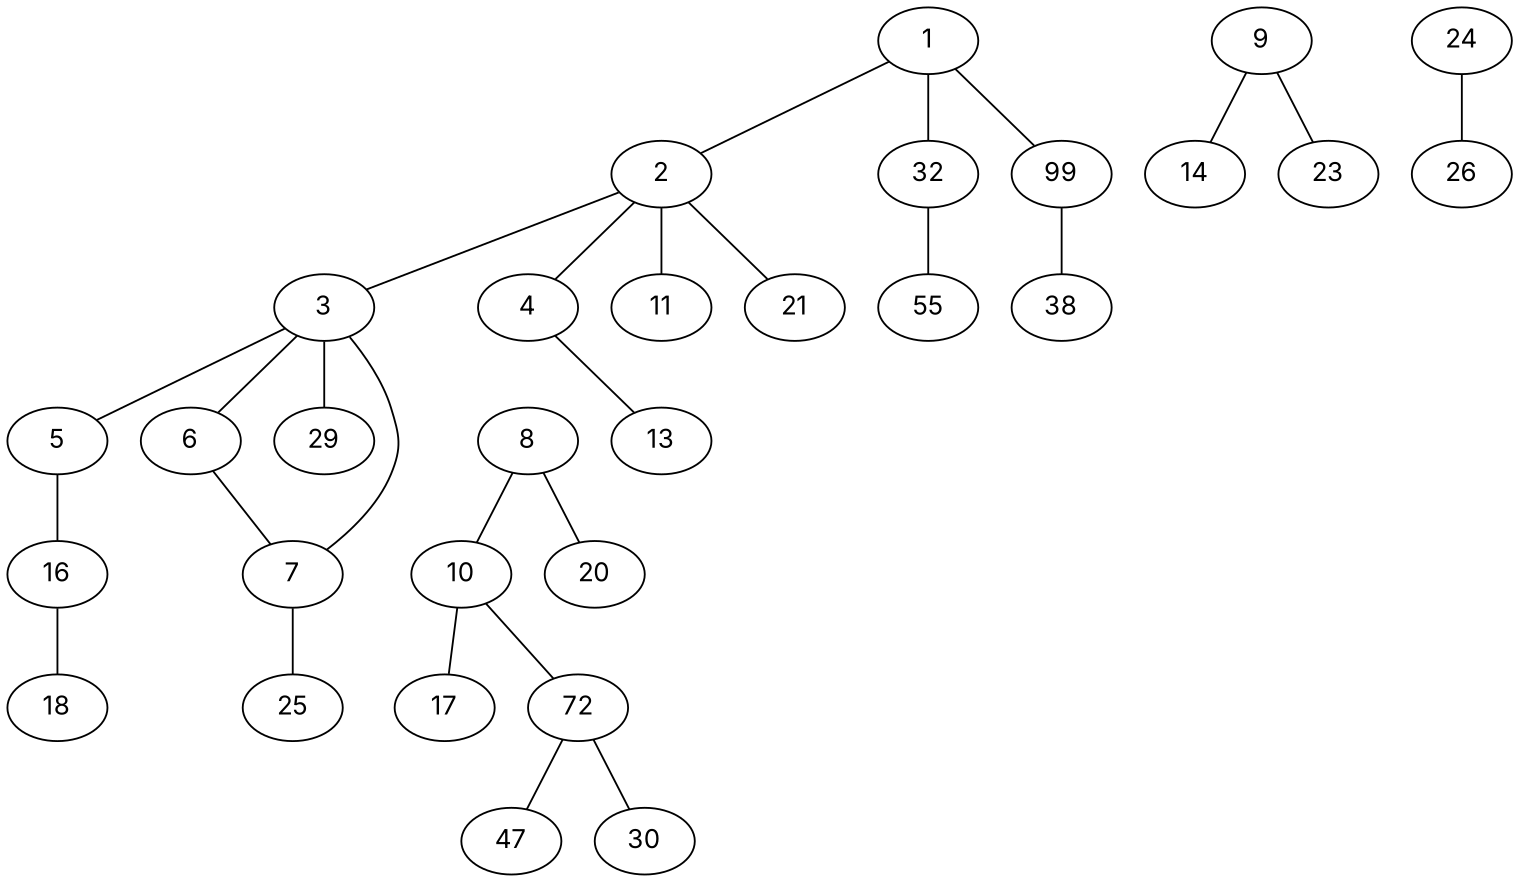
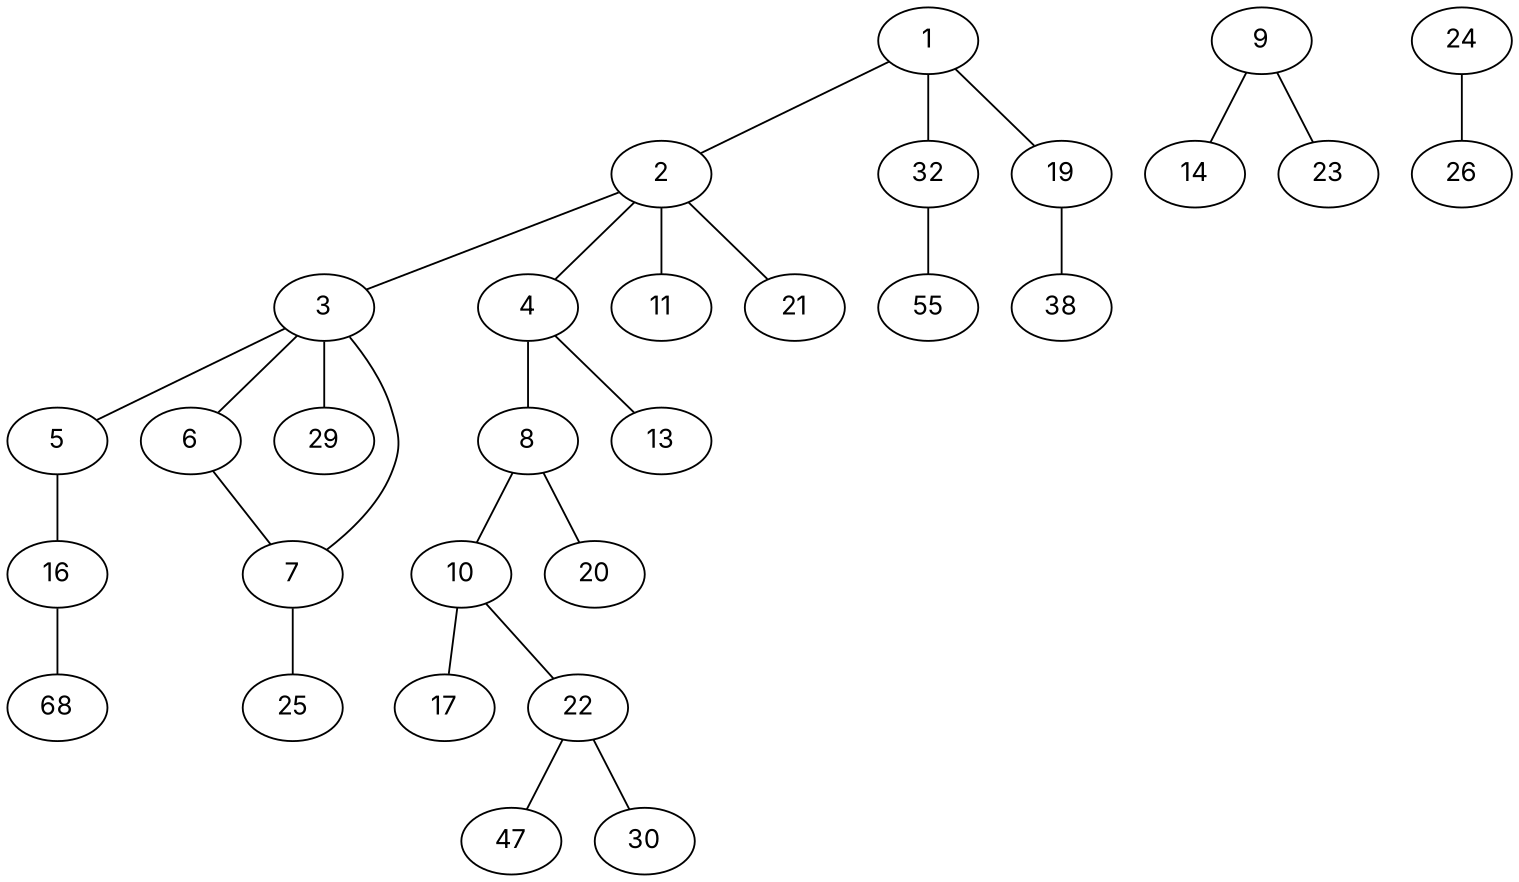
node "99": label "99" -> "19"
edge "4" -- "8": added
node "18": label "18" -> "68"
node "72": label "72" -> "22"
